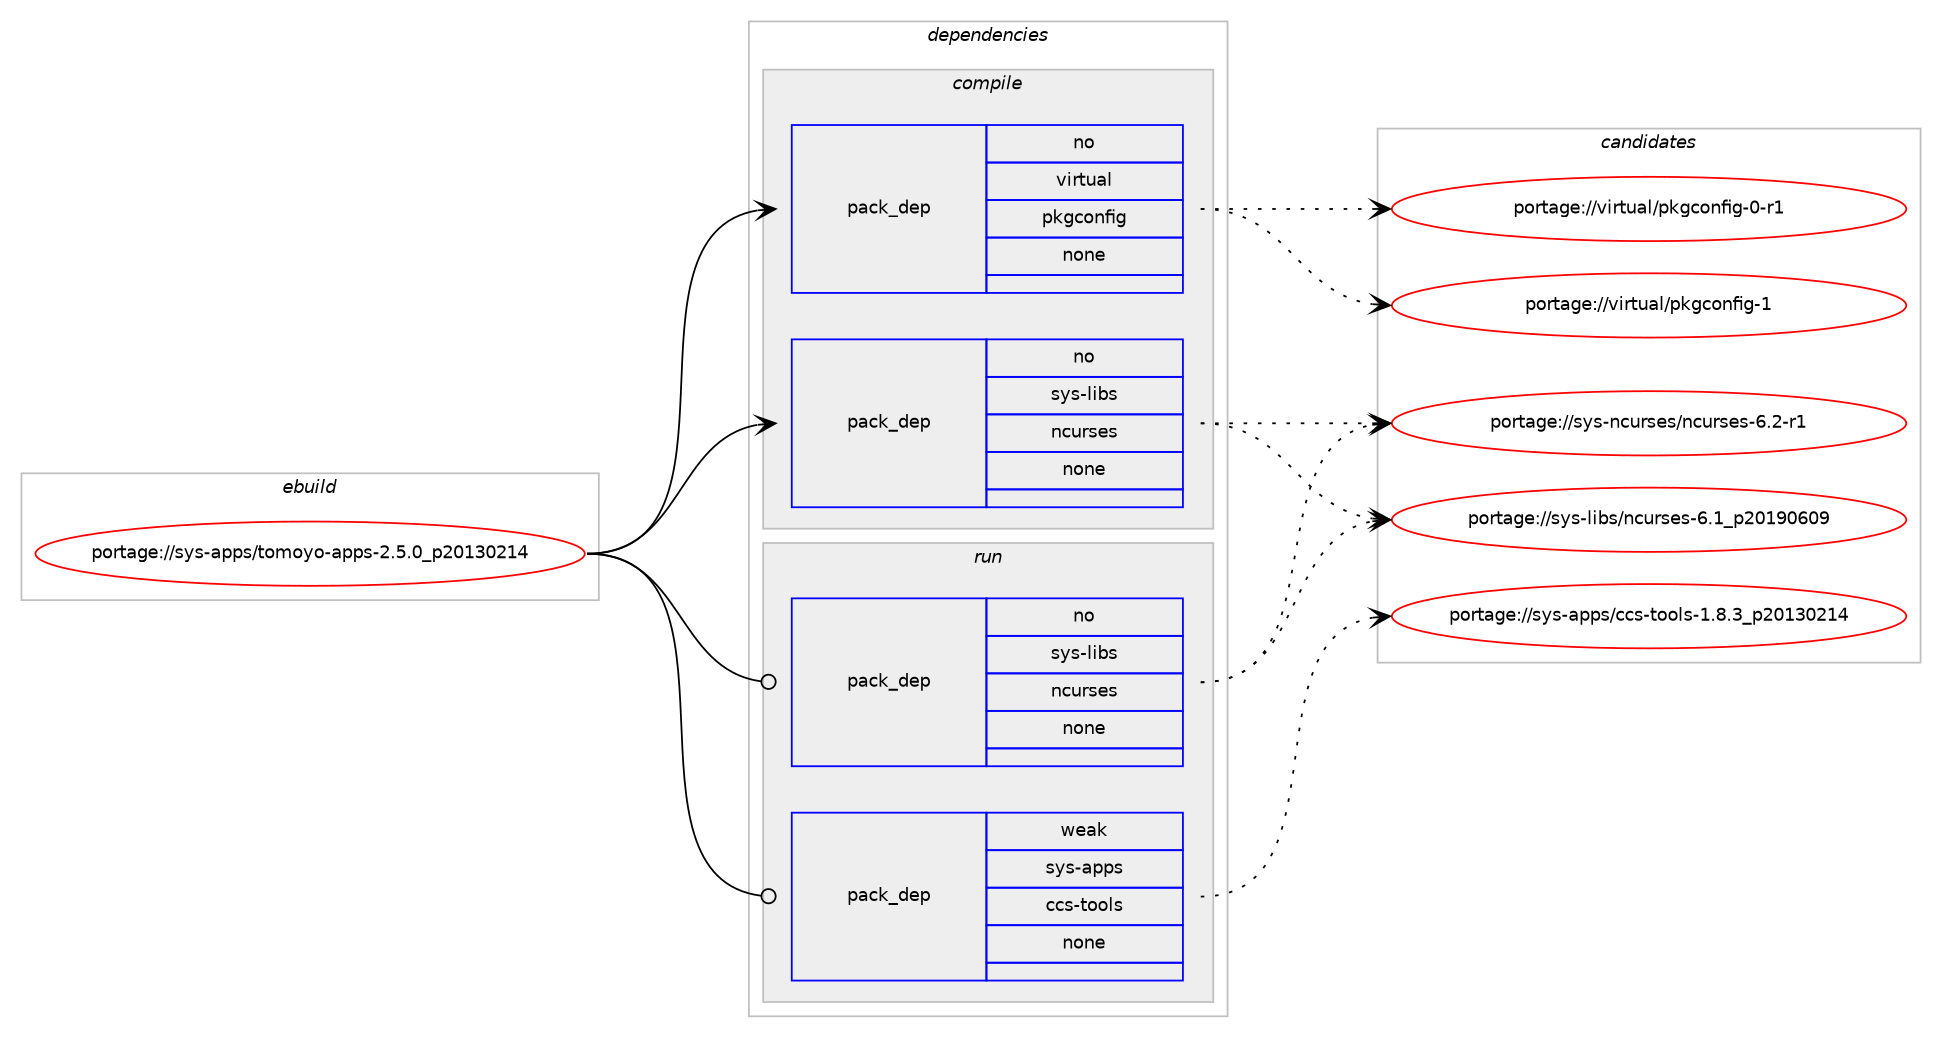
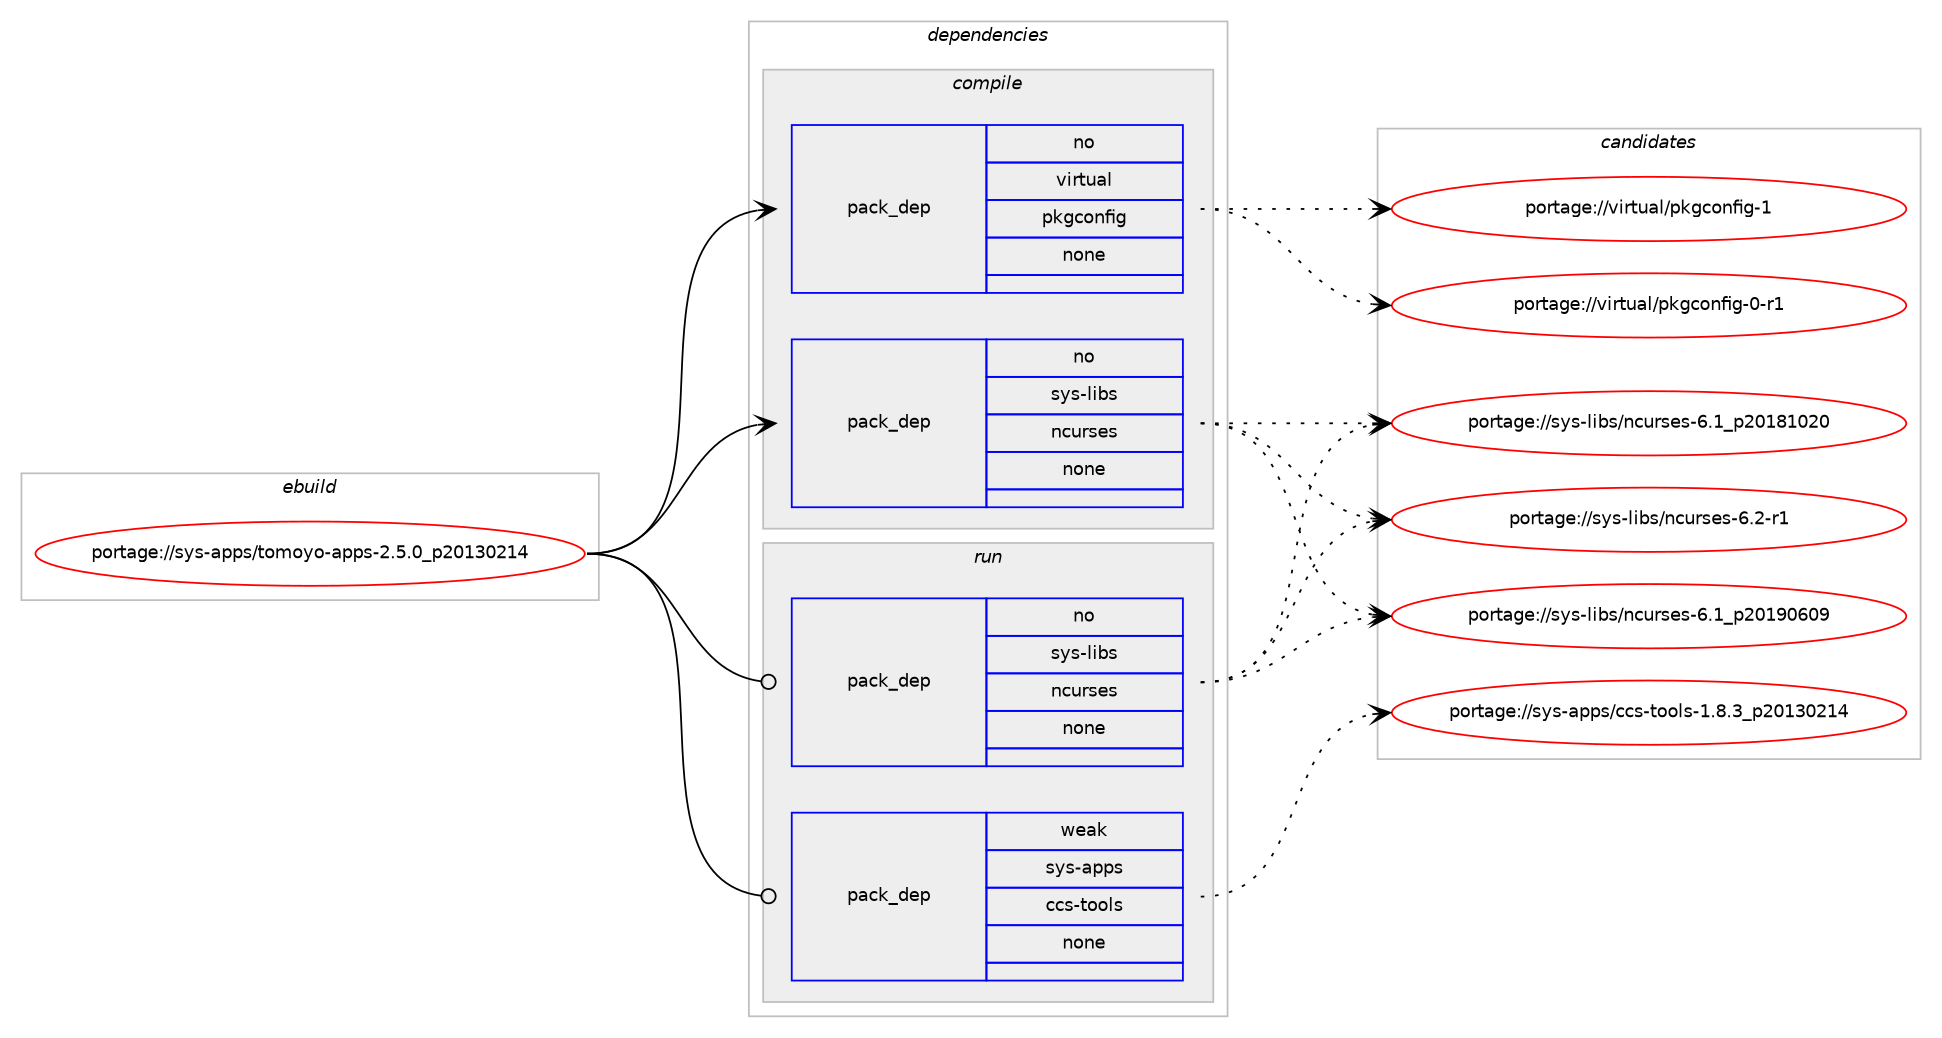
node "portage://sys-ncurses/ncurses-6.2-r1": label "portage://sys-ncurses/ncurses-6.2-r1" -> "portage://sys-libs/ncurses-6.2-r1"
node "portage://sys-libs/ncurses-6.1_p20181020": added
